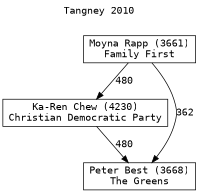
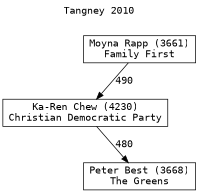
edge "Moyna Rapp (3661) Family First" -> "Ka-Ren Chew (4230) Christian Democratic Party": label "480" -> "490"
edge "Moyna Rapp (3661) Family First" -> "Peter Best (3668) The Greens": removed, label "362"
